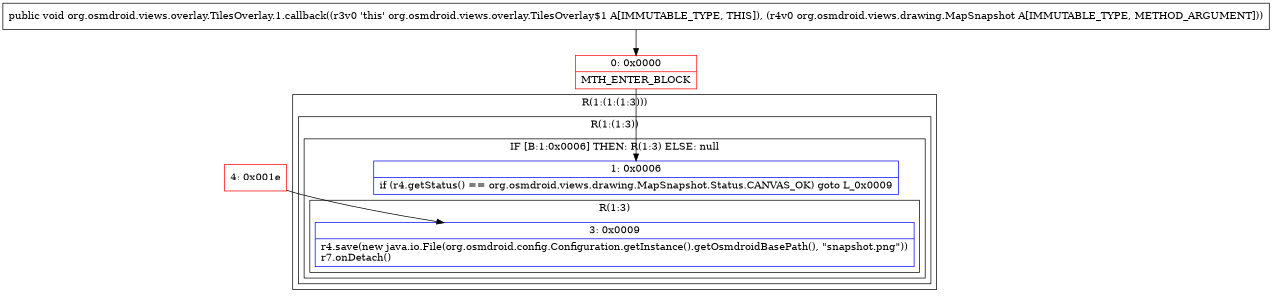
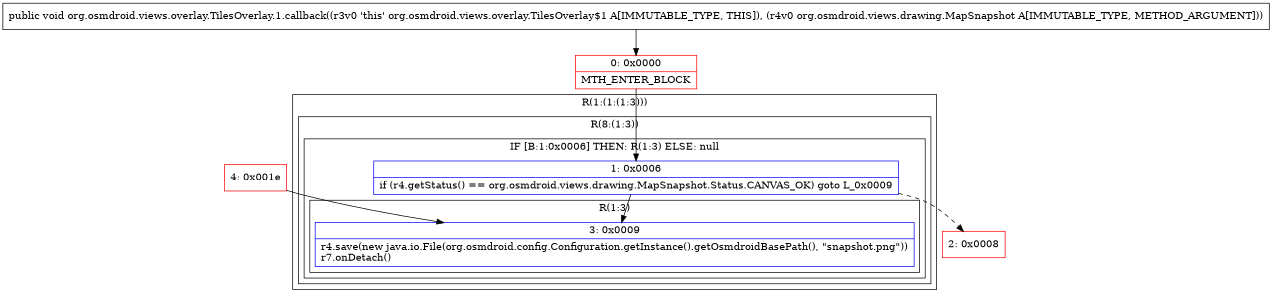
cluster "R(1:(1:3))": label "R(1:(1:3))" -> "R(8:(1:3))"
edge "1: 0x0006" -> "3: 0x0009": added
node "2: 0x0008": added
